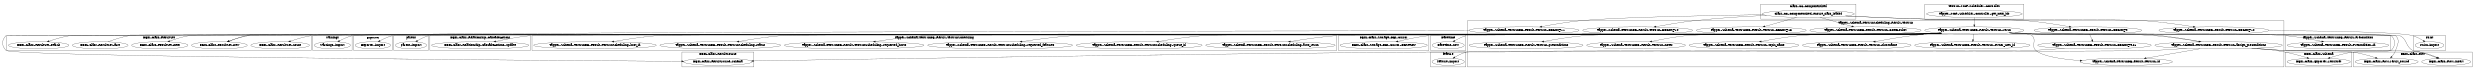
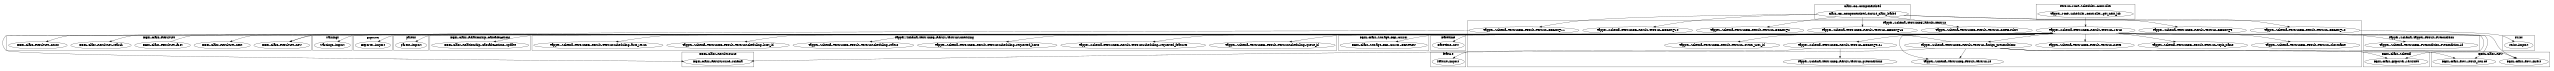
cluster "Tapper::Schema::TestrunScheduling::Result::Testrun": label "Tapper::Schema::TestrunScheduling::Result::Testrun" -> "Tapper::Schema::TestrunDB::Result::Testrun"
node "Tapper::Schema::TestrunDB::Result::Testrun::BEGIN@2": added
edge "Tapper::Schema::TestrunDB::Result::Testrun::rerun" -> "Tapper::Schema::TestrunDB::Result::Testrun::preconditions": now "Tapper::Schema::TestrunDB::Result::Testrun::BEGIN@9.21" -> "Tapper::Schema::TestrunDB::Result::Testrun::preconditions"
cluster "Tapper::Schema::TestrunDB::Result::Precondition": label "Tapper::Schema::TestrunDB::Result::Precondition" -> "Tapper::Schema::Tapper::Result::Precondition"
node "Tapper::Schema::TestrunDB::Result::Precondition::id": label "Tapper::Schema::TestrunDB::Result::Precondition::id" -> "Tapper::Schema::TestrunDB::Precondition::Precondition::id"
